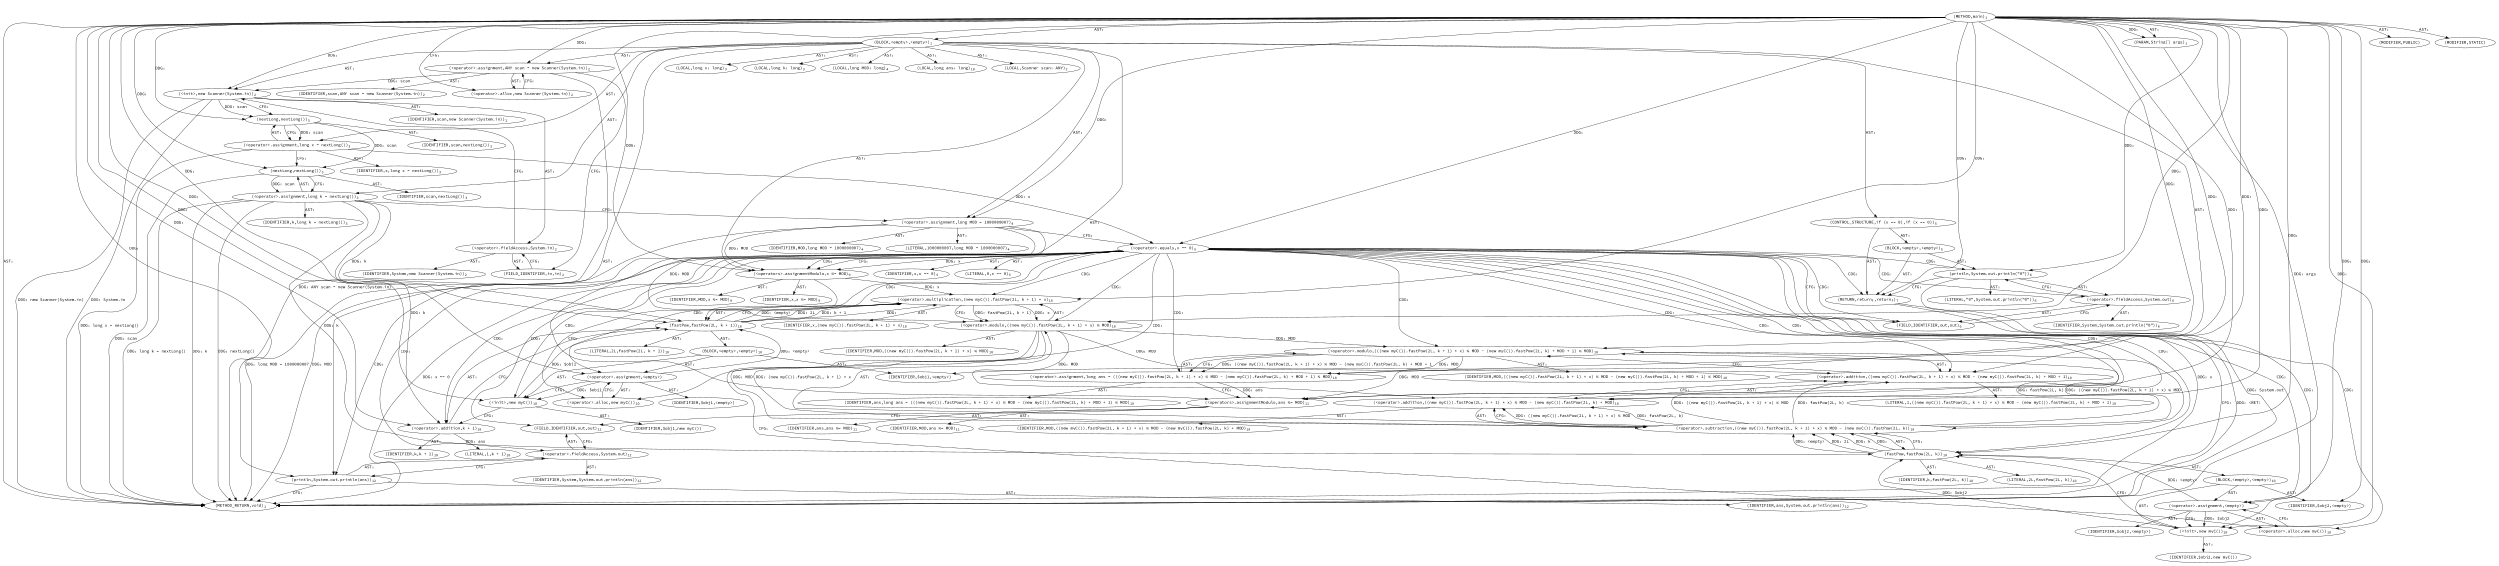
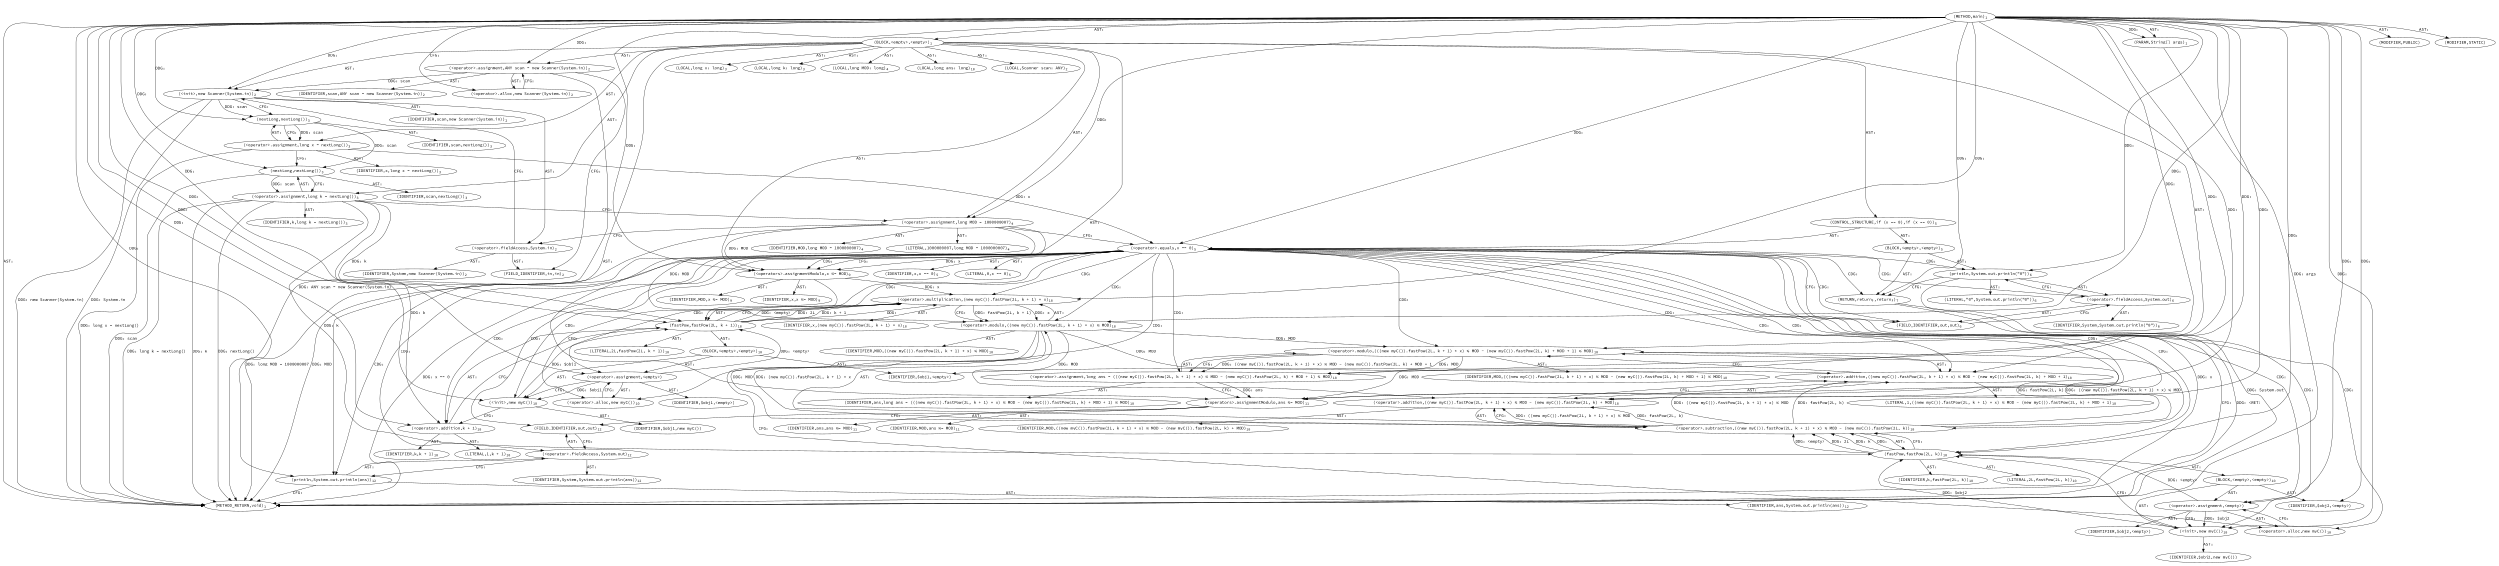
edge "(CONTROL_STRUCTURE,if (x == 0),if (x == 0))" -> "(RETURN,return;,return;)": now "(CONTROL_STRUCTURE,if (x == 0),if (x == 0))" -> "(<operator>.equals,x == 0)"
edge "(FIELD_IDENTIFIER,in,in)" -> "(<operator>.fieldAccess,System.in)": now "(<operator>.assignment,long MOD = 1000000007)" -> "(<operator>.fieldAccess,System.in)"
edge "(<operator>.addition,k + 1)" -> "(LITERAL,1,k + 1)": label "DDG: ans" -> "AST: "
